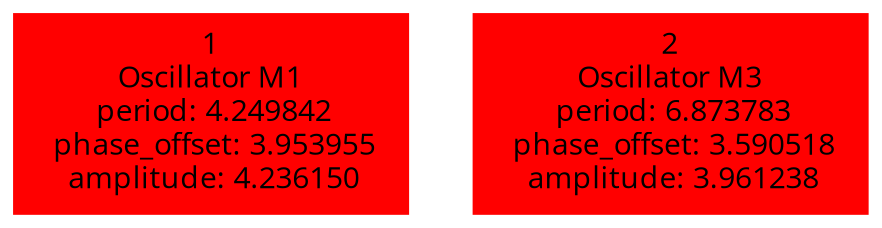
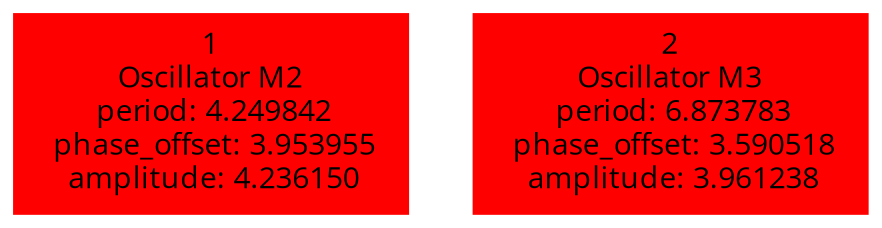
node "1": text "Oscillator M1" -> "Oscillator M2"
